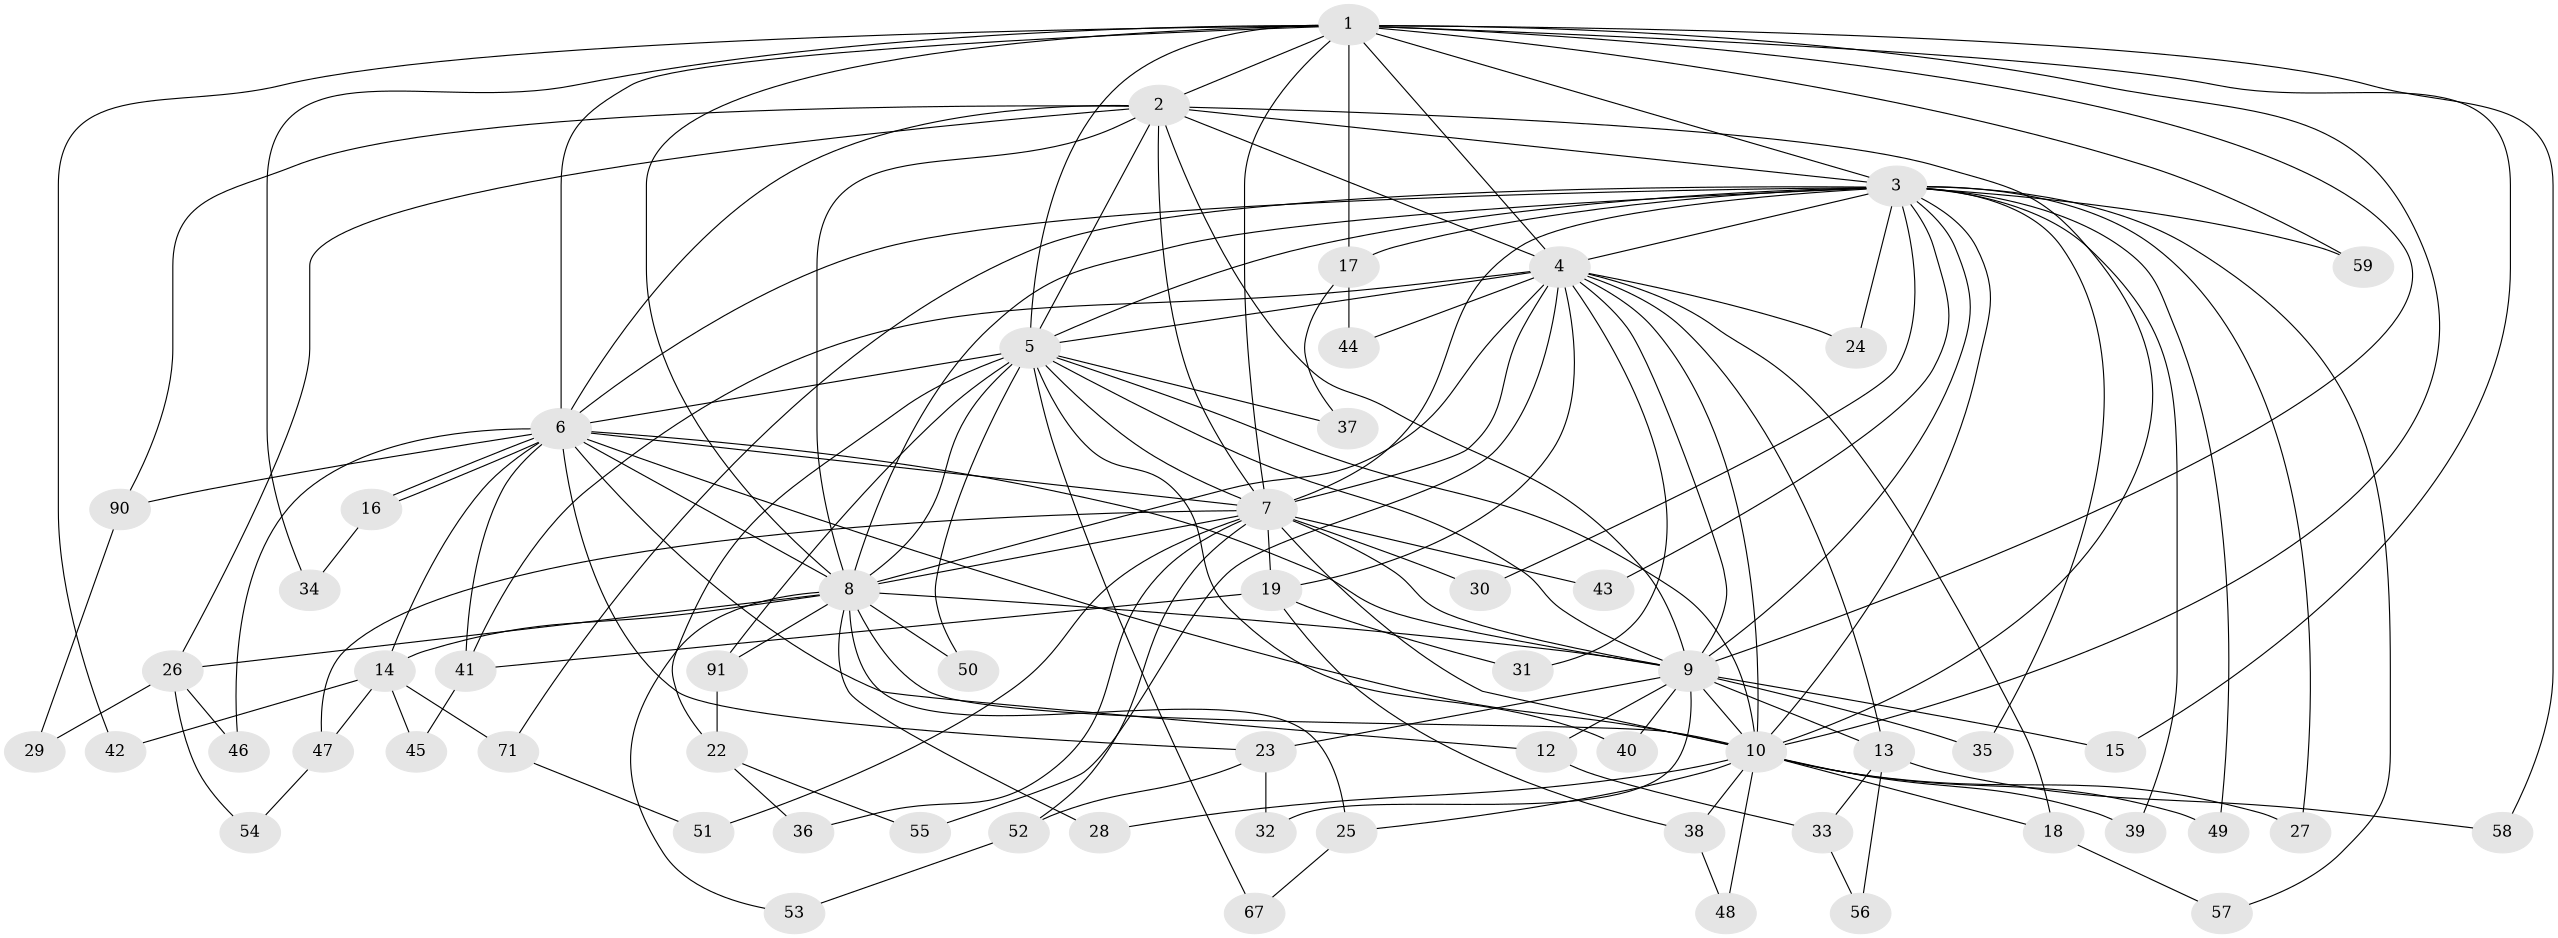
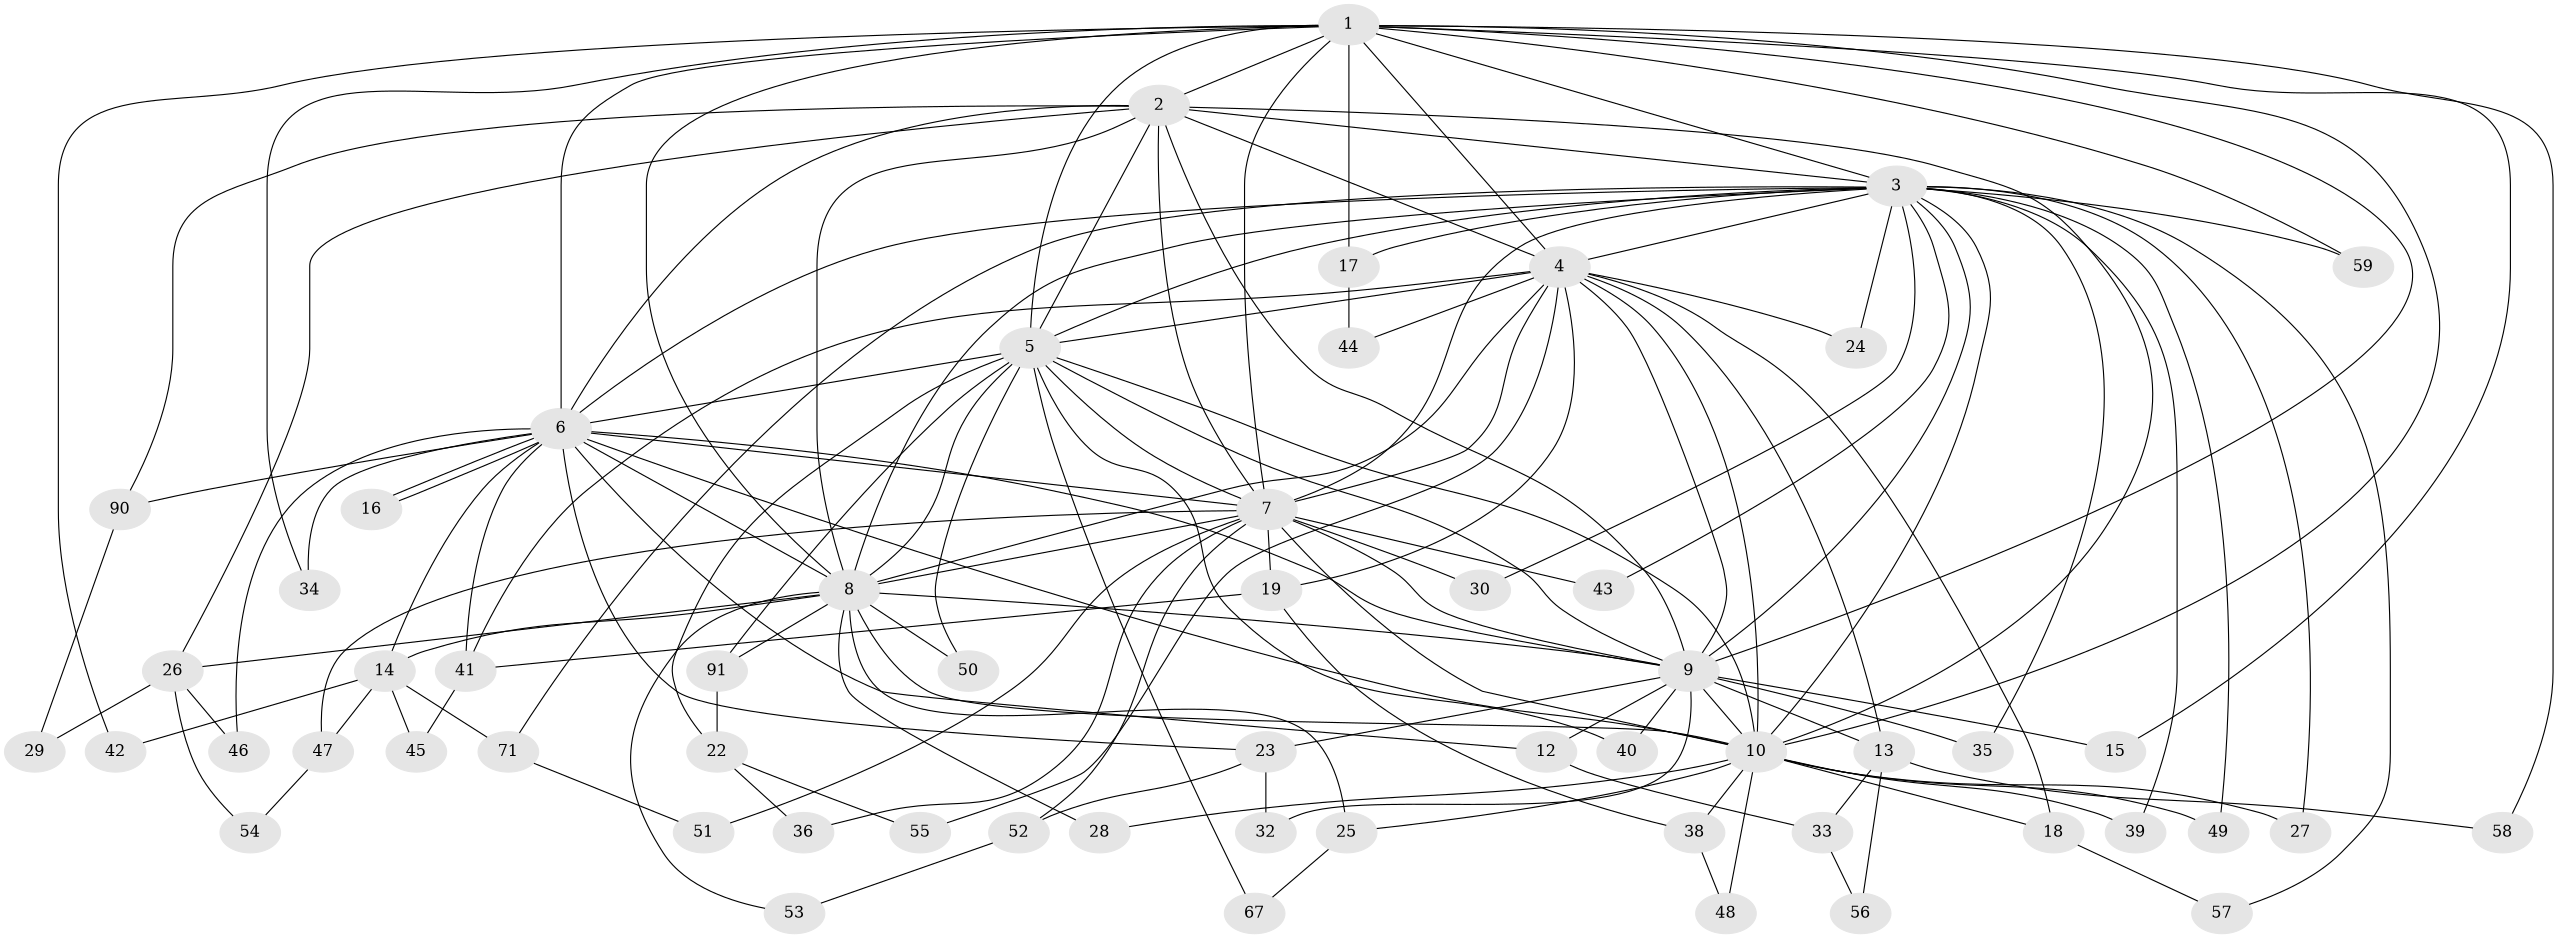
node "37": removed
edge "16" -- "34": now "6" -- "34"
node "31": removed
